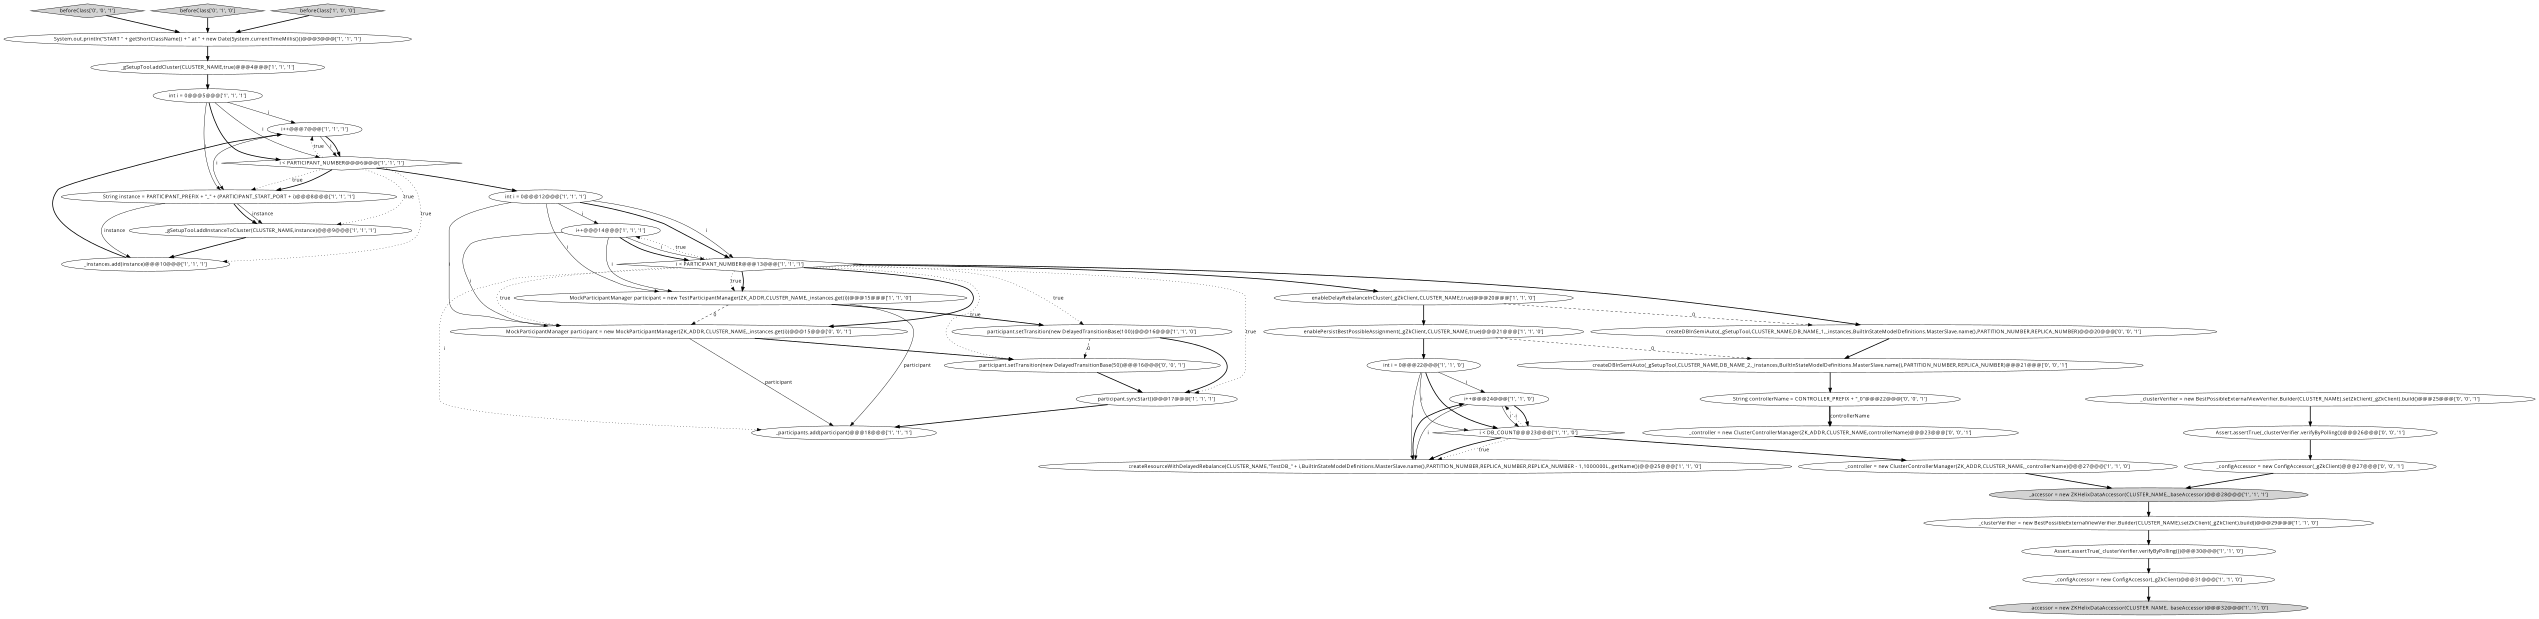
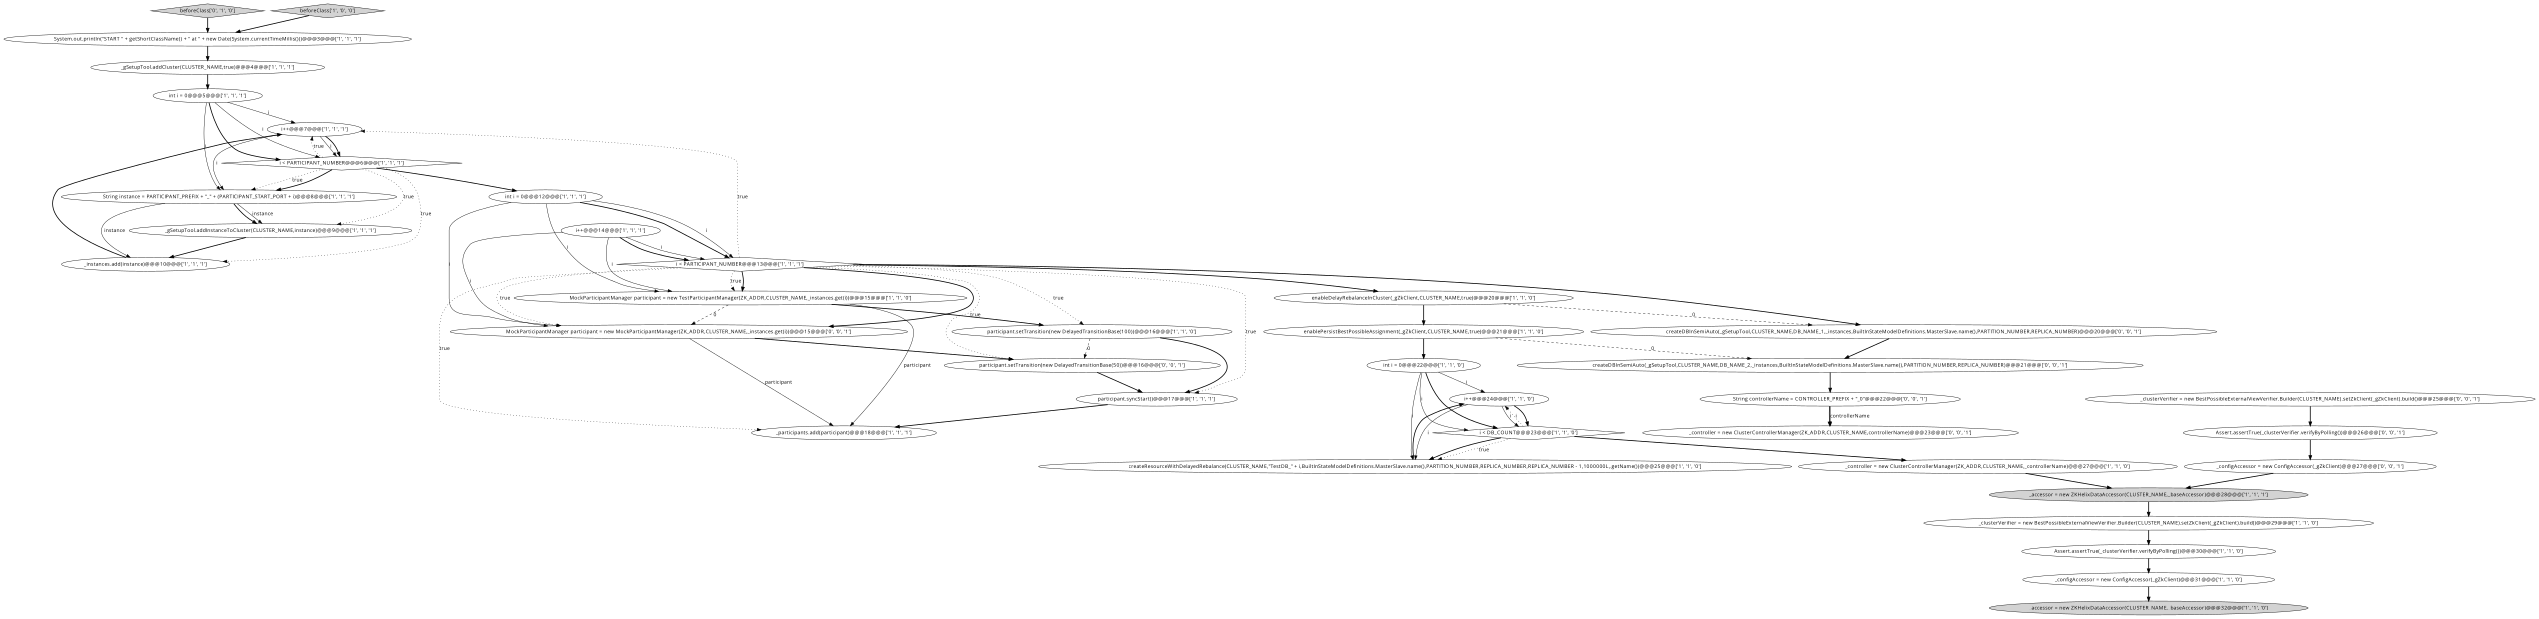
node "beforeClass['0', '0', '1']": removed
edge "int i = 0@@@12@@@['1', '1', '1']" -> "i++@@@14@@@['1', '1', '1']": removed, label "i"
edge "i < PARTICIPANT_NUMBER@@@13@@@['1', '1', '1']" -> "i++@@@14@@@['1', '1', '1']": now "i < PARTICIPANT_NUMBER@@@13@@@['1', '1', '1']" -> "i++@@@7@@@['1', '1', '1']"
edge "i < PARTICIPANT_NUMBER@@@13@@@['1', '1', '1']" -> "_participants.add(participant)@@@18@@@['1', '1', '1']": label "i" -> "true"
